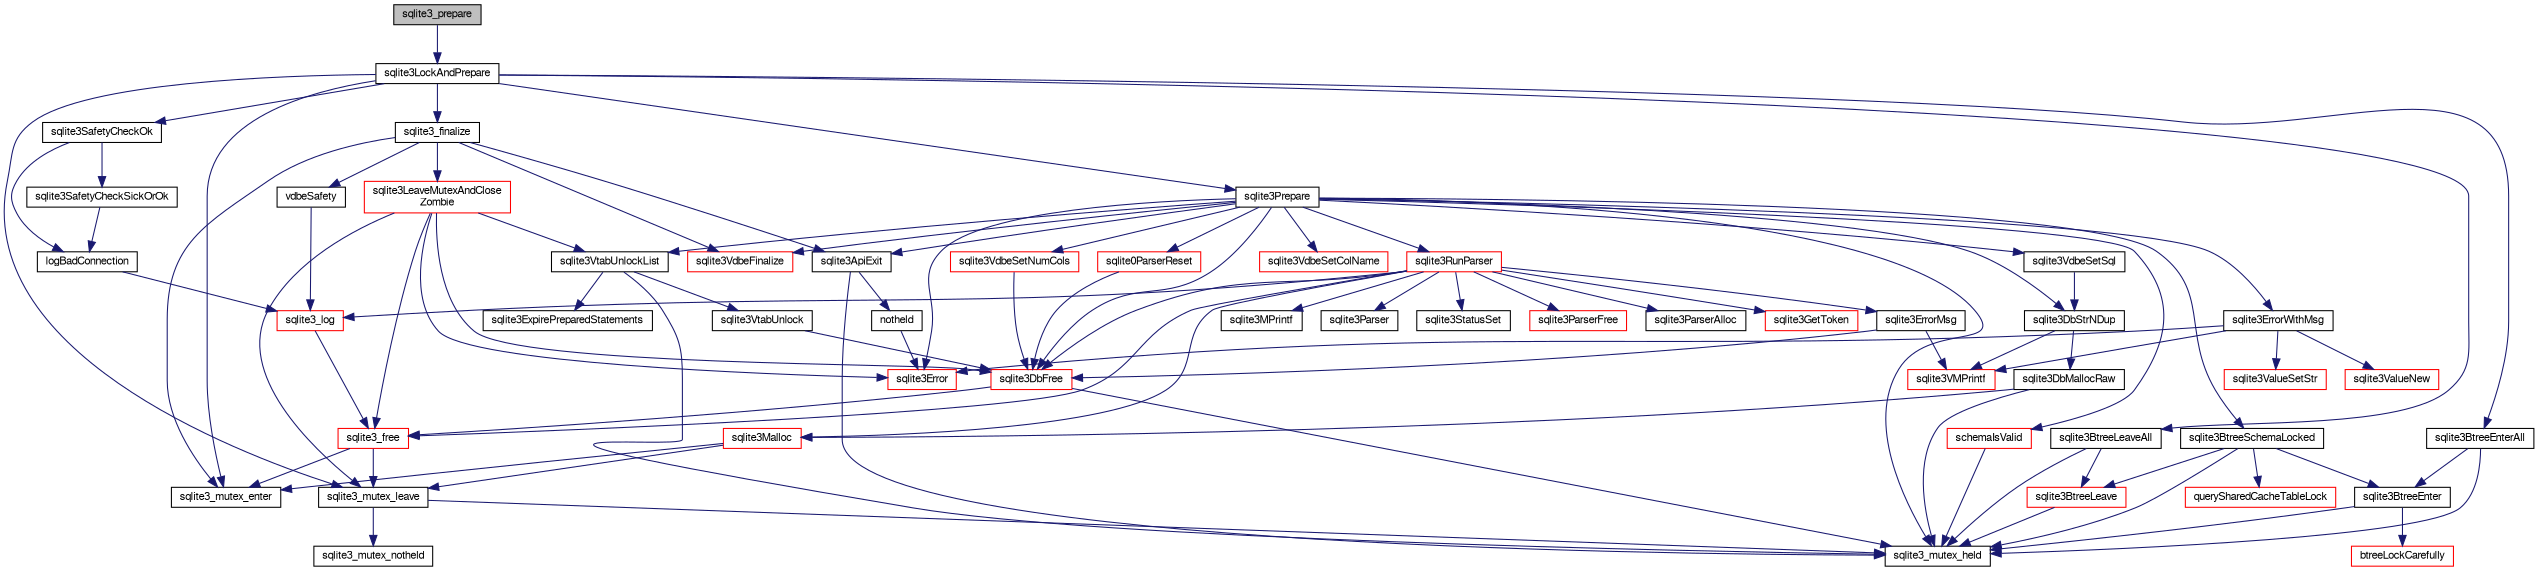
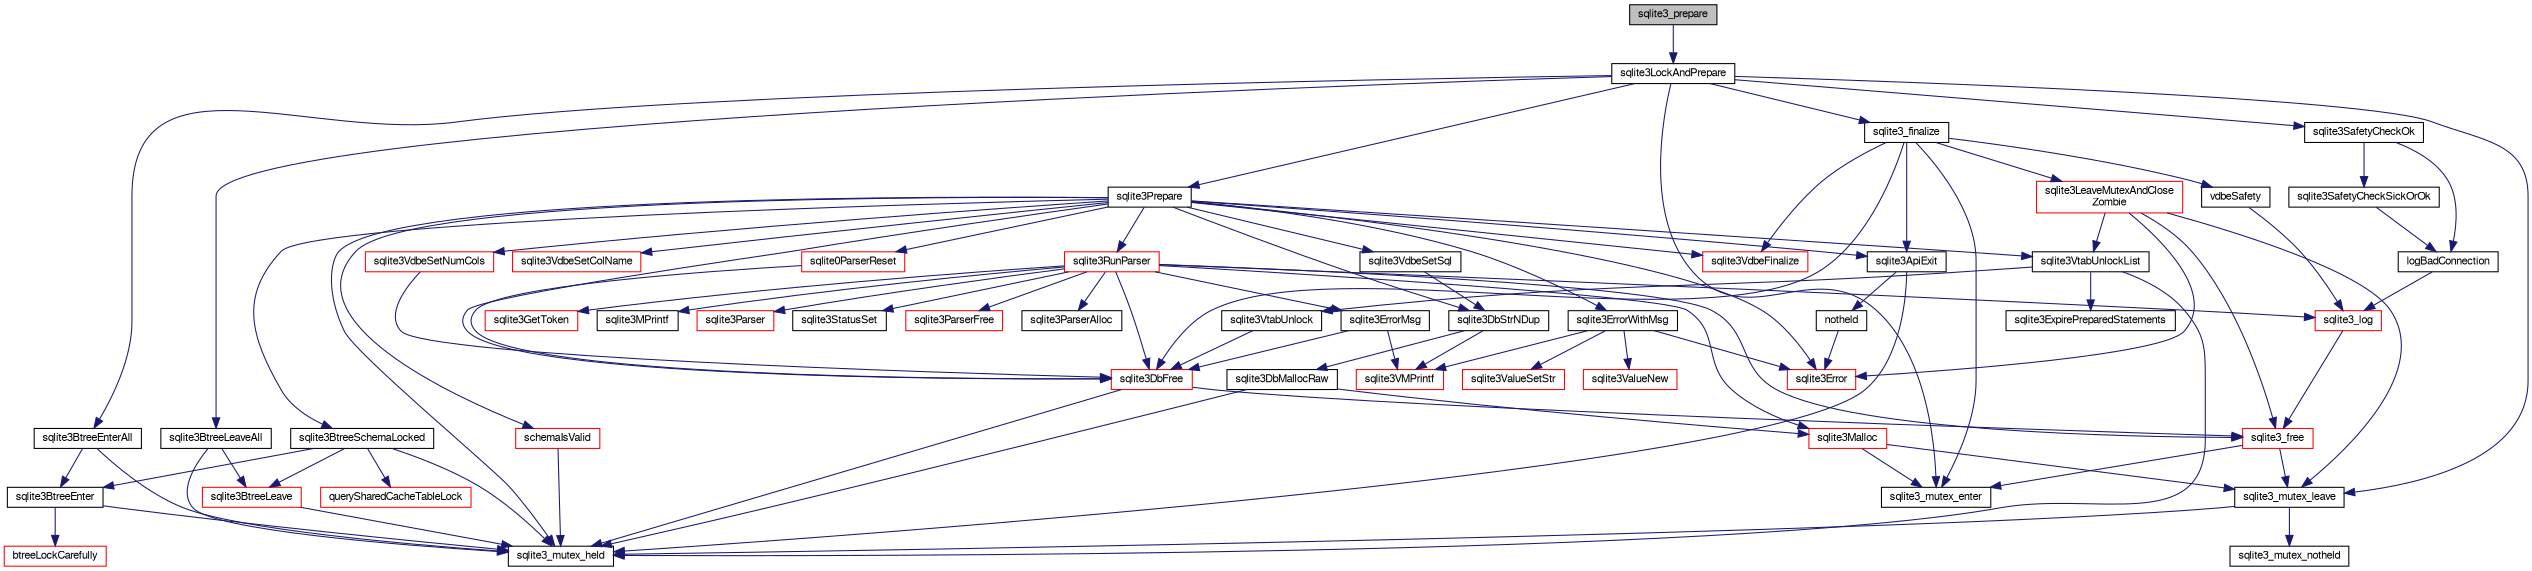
node "sqlite3Parser": color black -> red
edge "sqlite3LeaveMutexAndClose Zombie" -> "sqlite3DbFree": now "sqlite3_finalize" -> "sqlite3DbFree"
